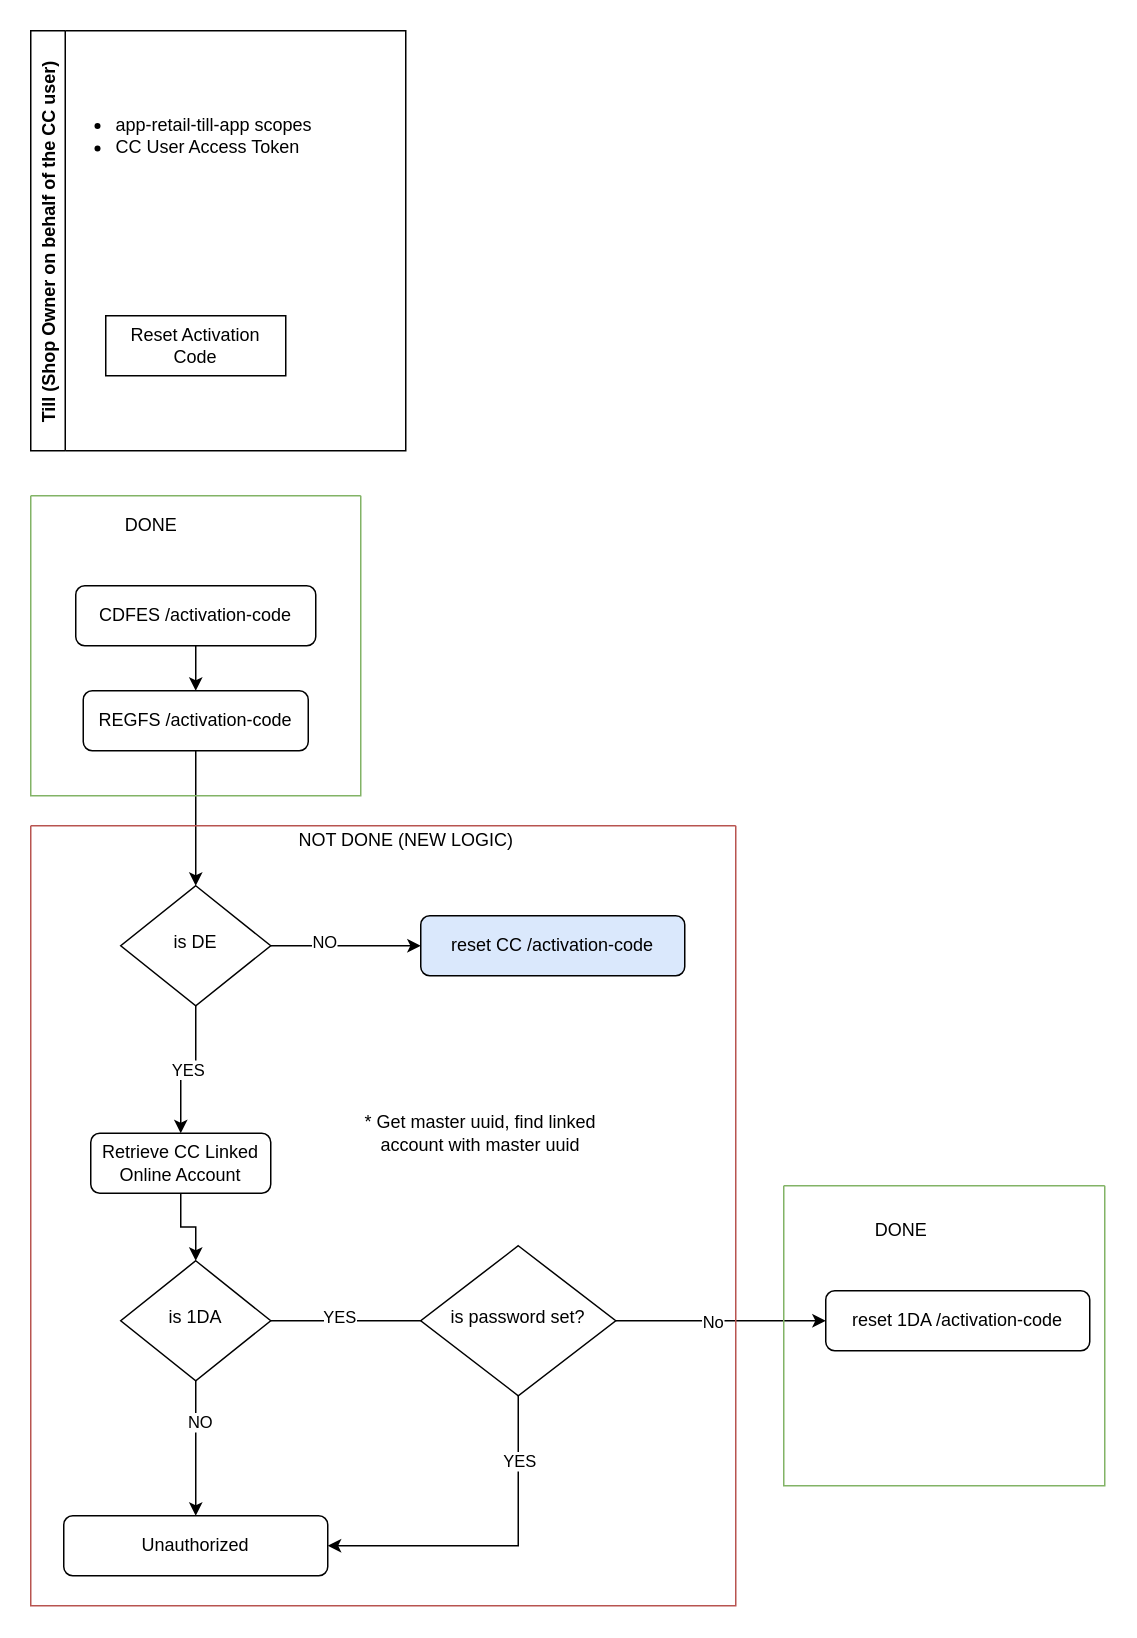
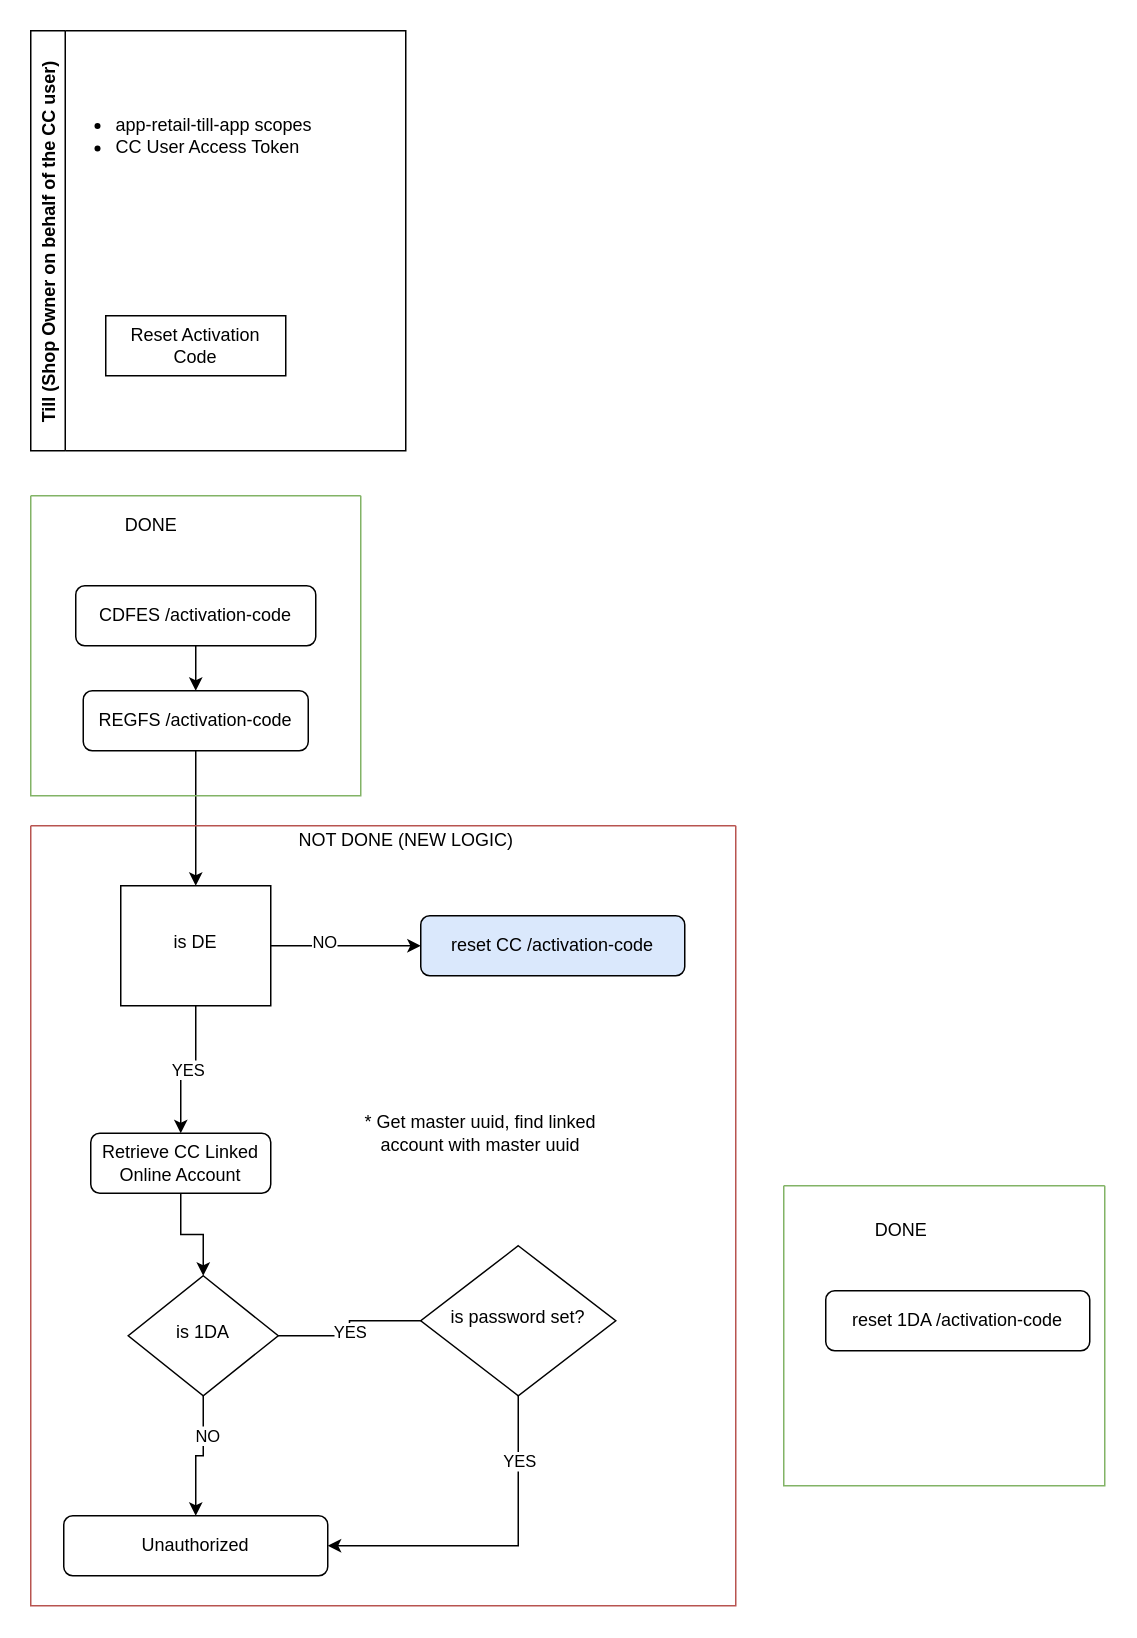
node "is DE": shape diamond -> rectangle
node "is 1DA": moved (196, 1321) -> (203, 1336)
edge "is password set?" -> "reset 1DA /activation-code": removed, label "No"
